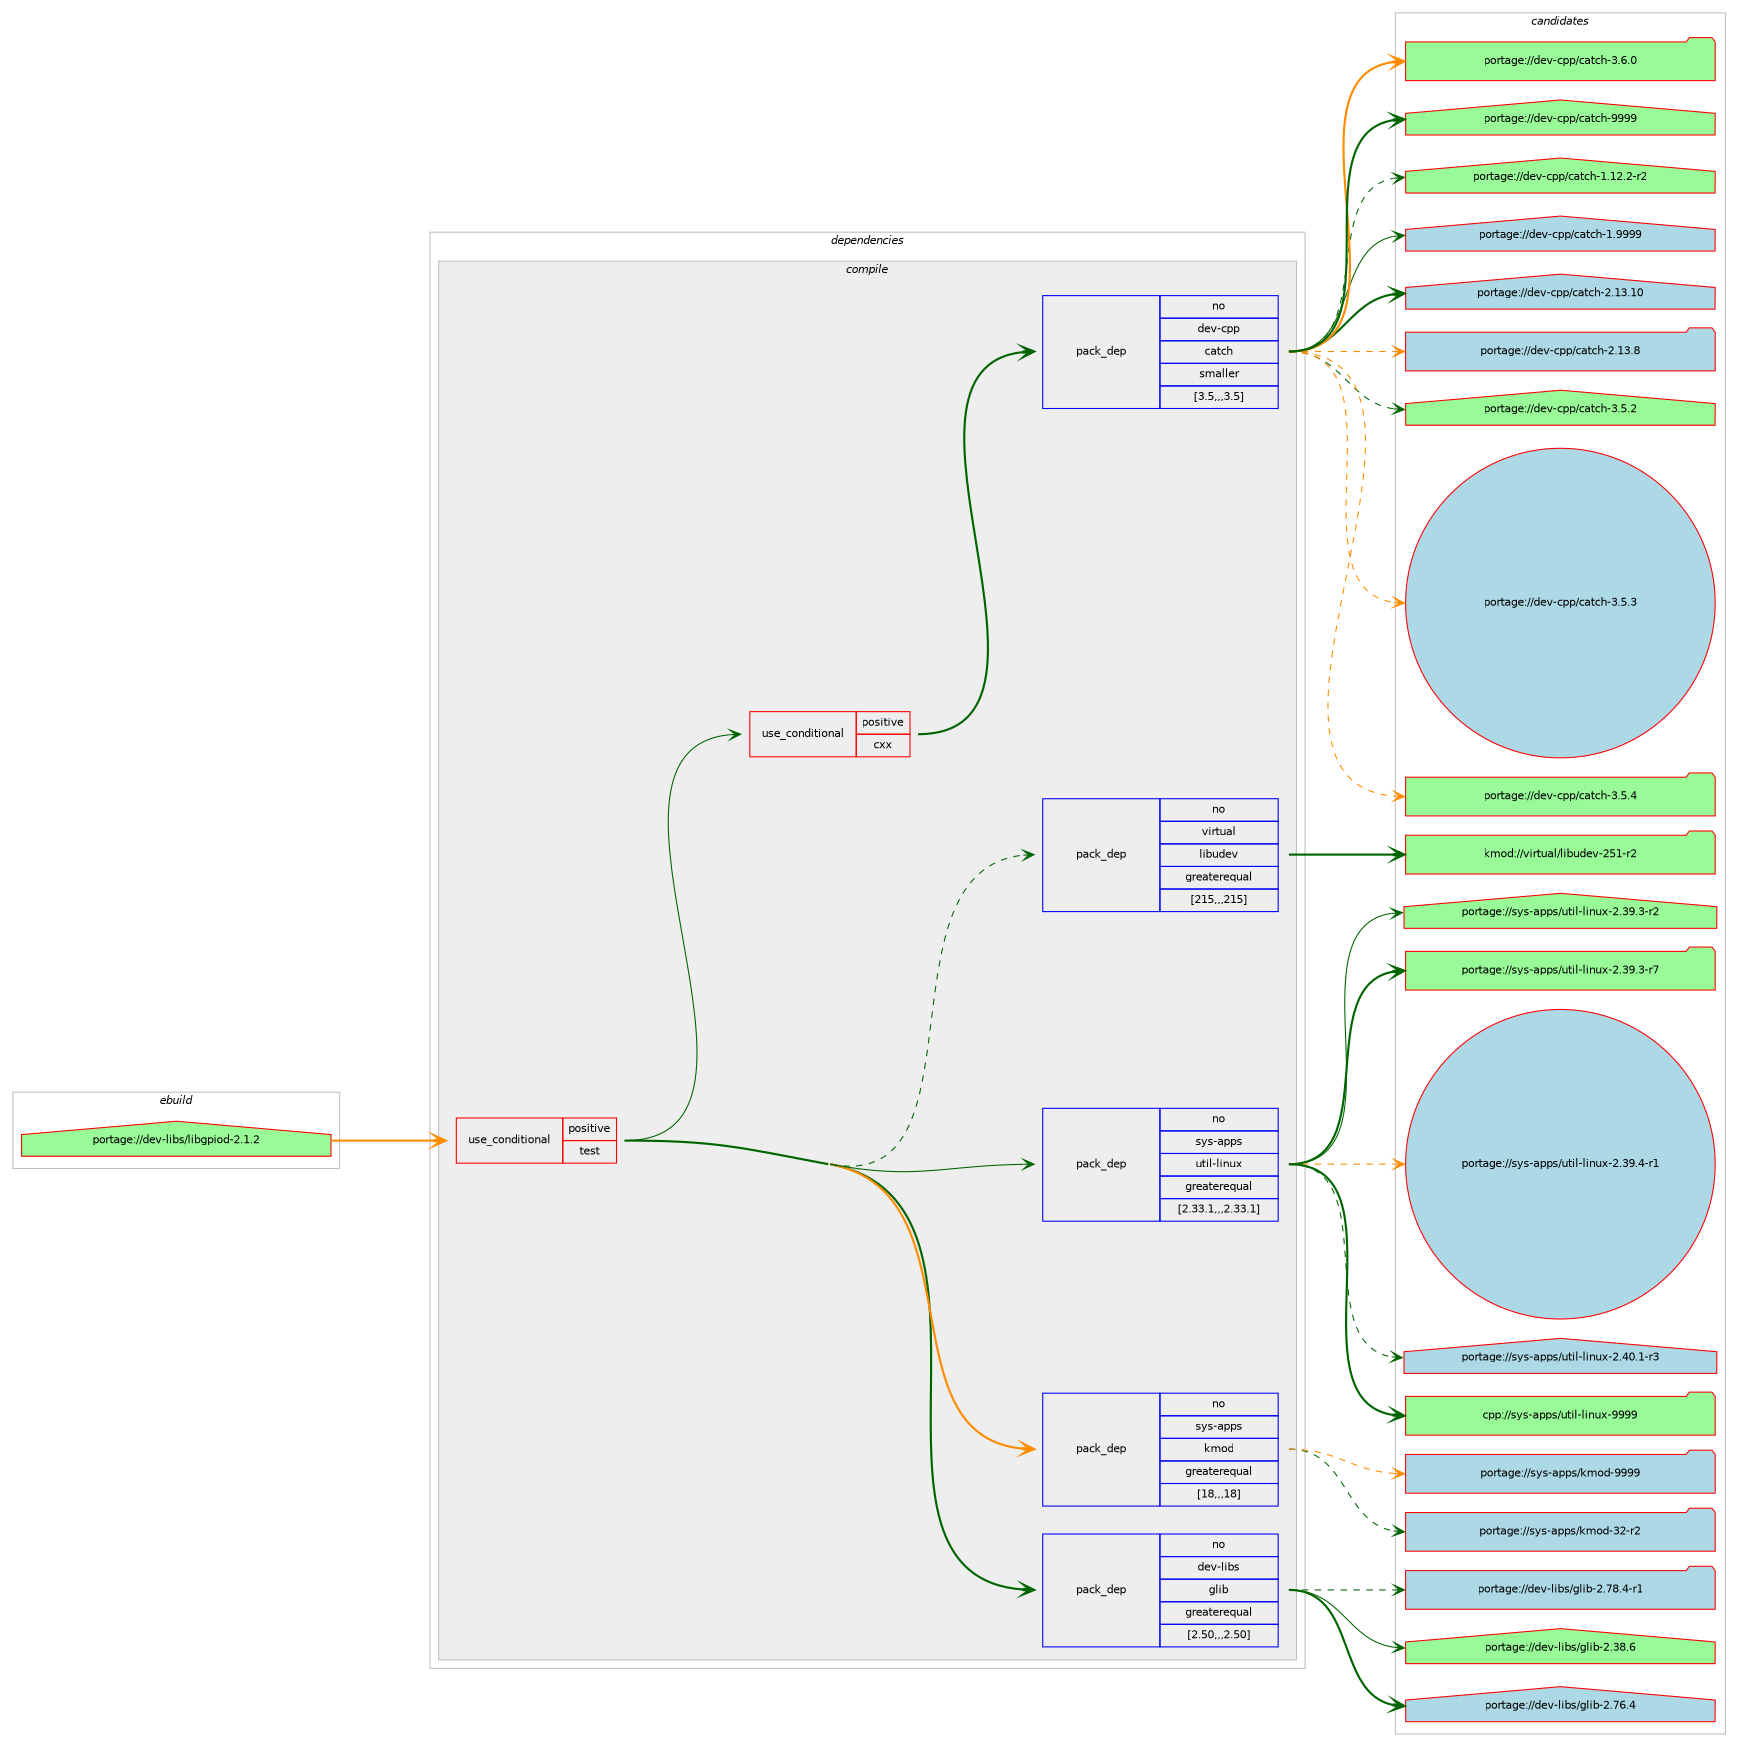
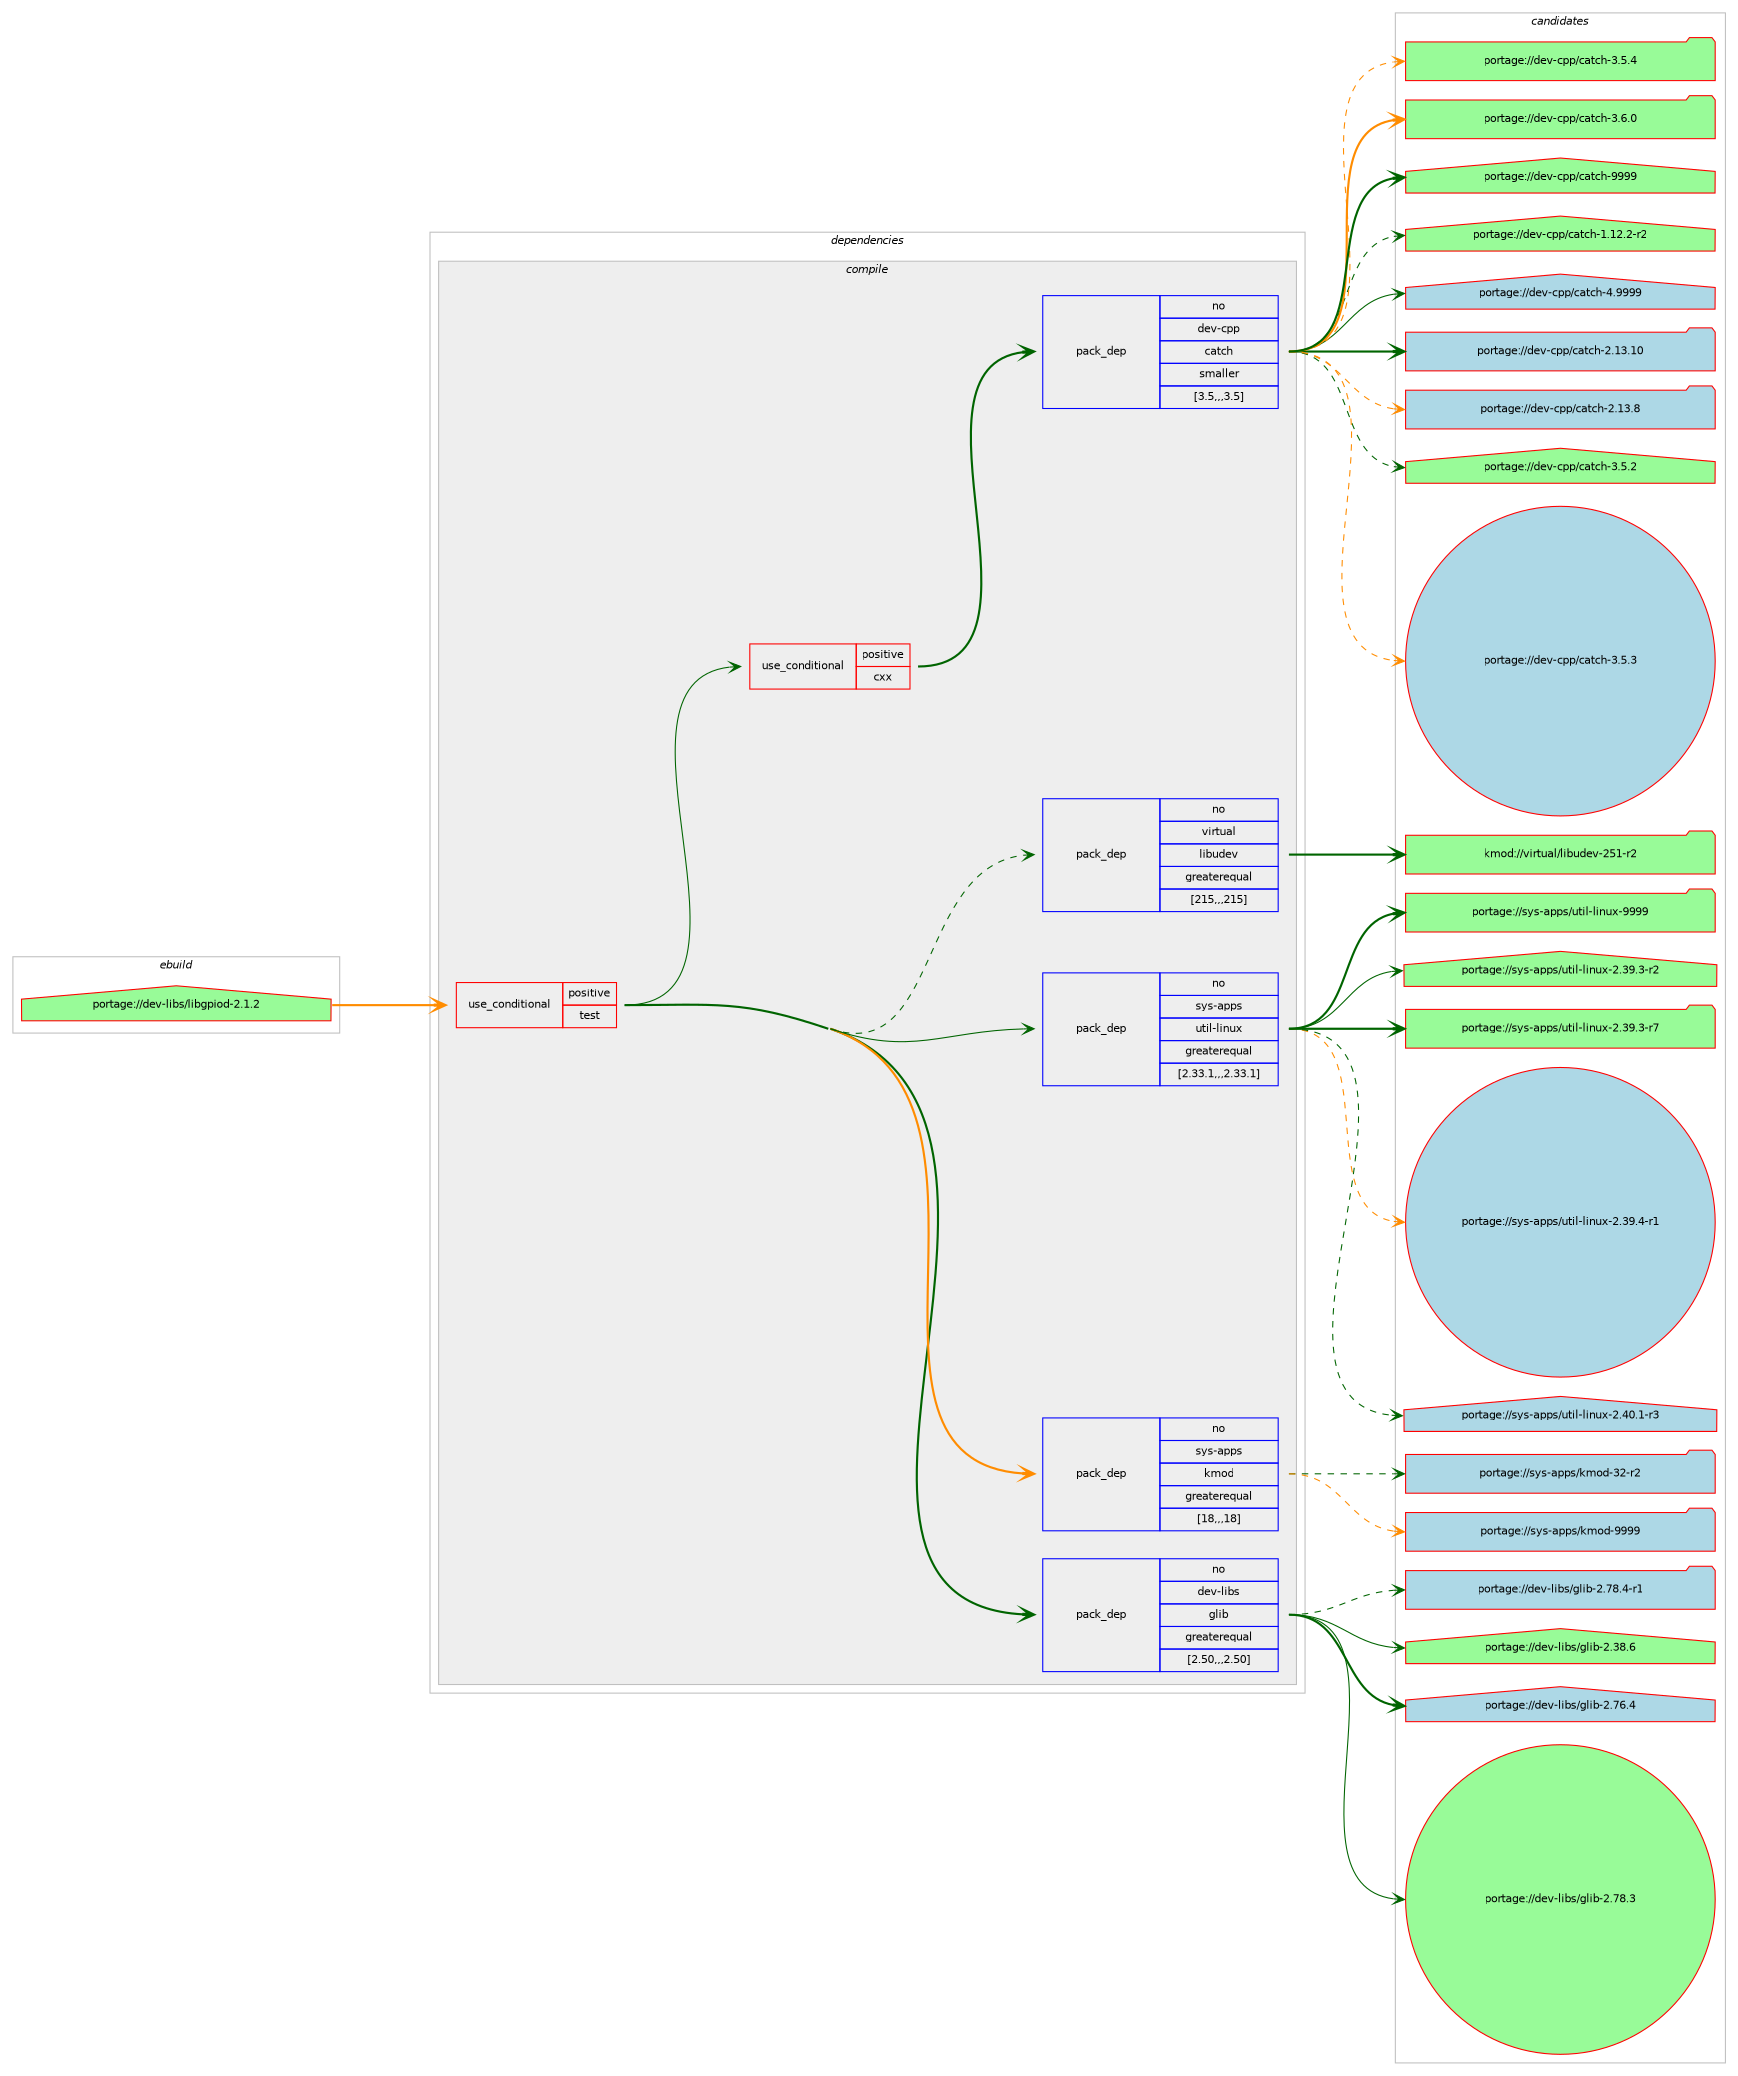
node "portage://dev-cpp/catch-1.9999": label "portage://dev-cpp/catch-1.9999" -> "portage://dev-cpp/catch-4.9999"
node "portage://dev-cpp/catch-2.13.10": shape house -> folder
node "cpp://sys-apps/util-linux-9999": label "cpp://sys-apps/util-linux-9999" -> "portage://sys-apps/util-linux-9999"
node "portage://dev-libs/glib-2.78.3": added
